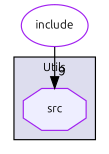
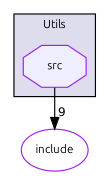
edge "include" -> "src": reversed
